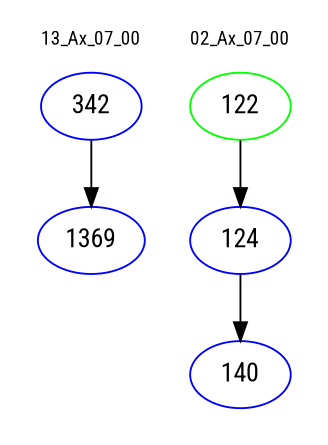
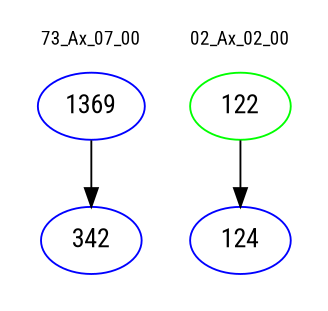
cluster "13_Ax_07_00": label "13_Ax_07_00" -> "73_Ax_07_00"
cluster "02_Ax_07_00": label "02_Ax_07_00" -> "02_Ax_02_00"
edge "342" -> "1369": reversed
node "140": removed
